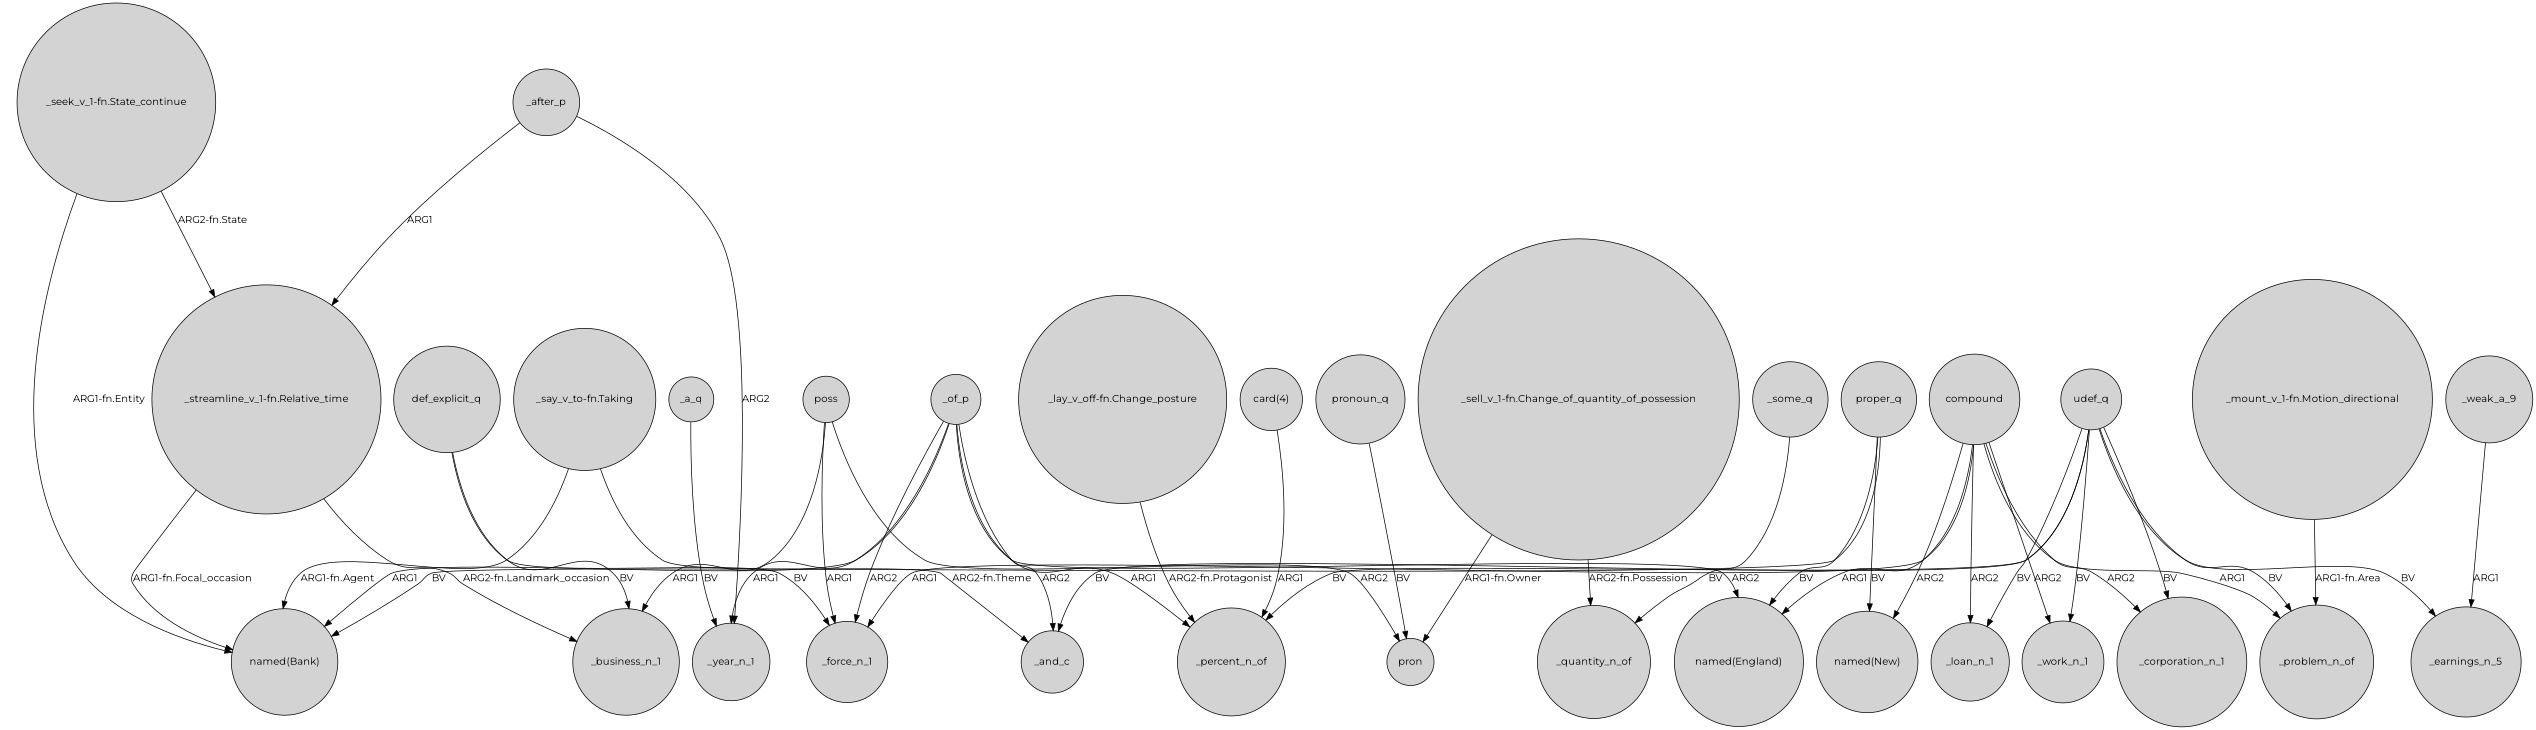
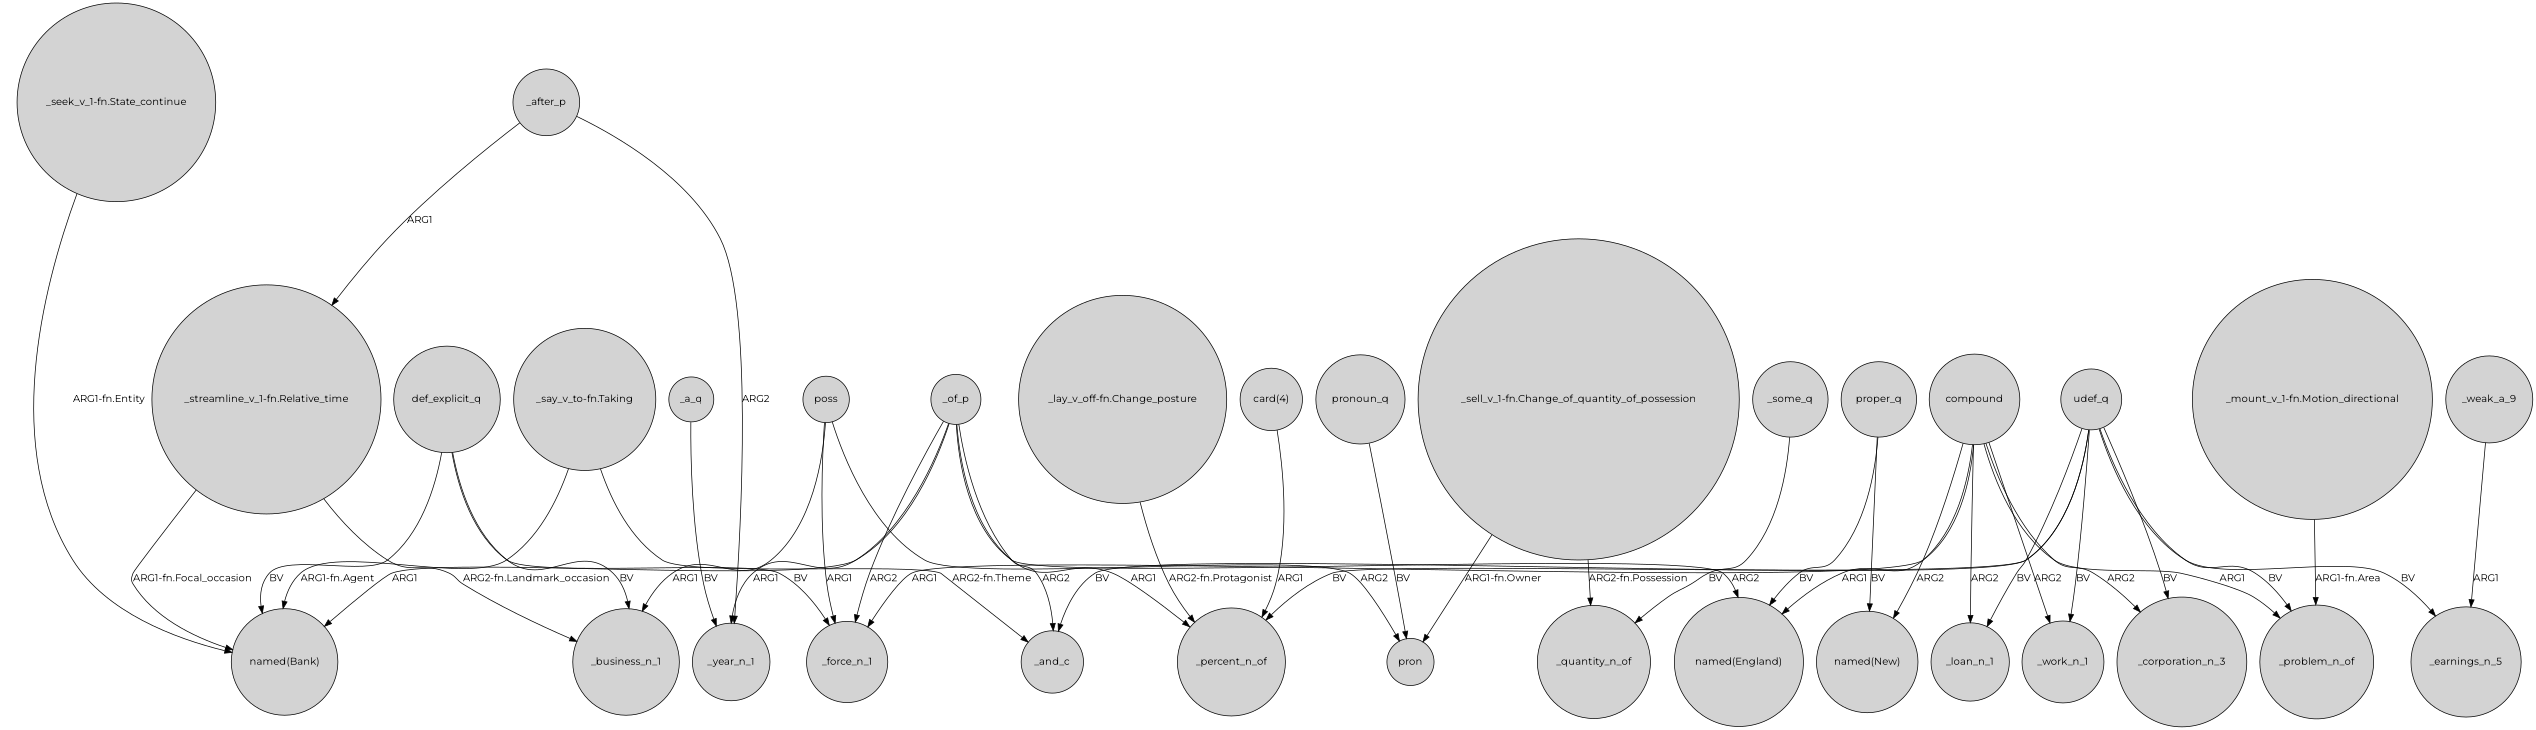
edge "_seek_v_1-fn.State_continue" -> "_streamline_v_1-fn.Relative_time": removed, label "ARG2-fn.State"
edge "proper_q" -> "named(Bank)": now "def_explicit_q" -> "named(Bank)"
node "_corporation_n_1": label "_corporation_n_1" -> "_corporation_n_3"
